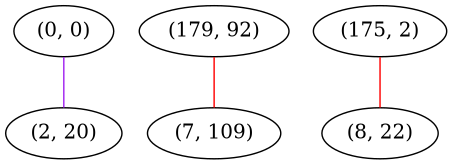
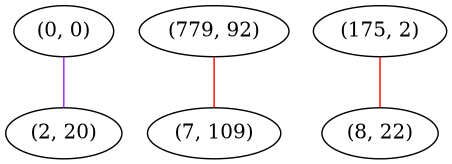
node "(179, 92)": label "(179, 92)" -> "(779, 92)"
